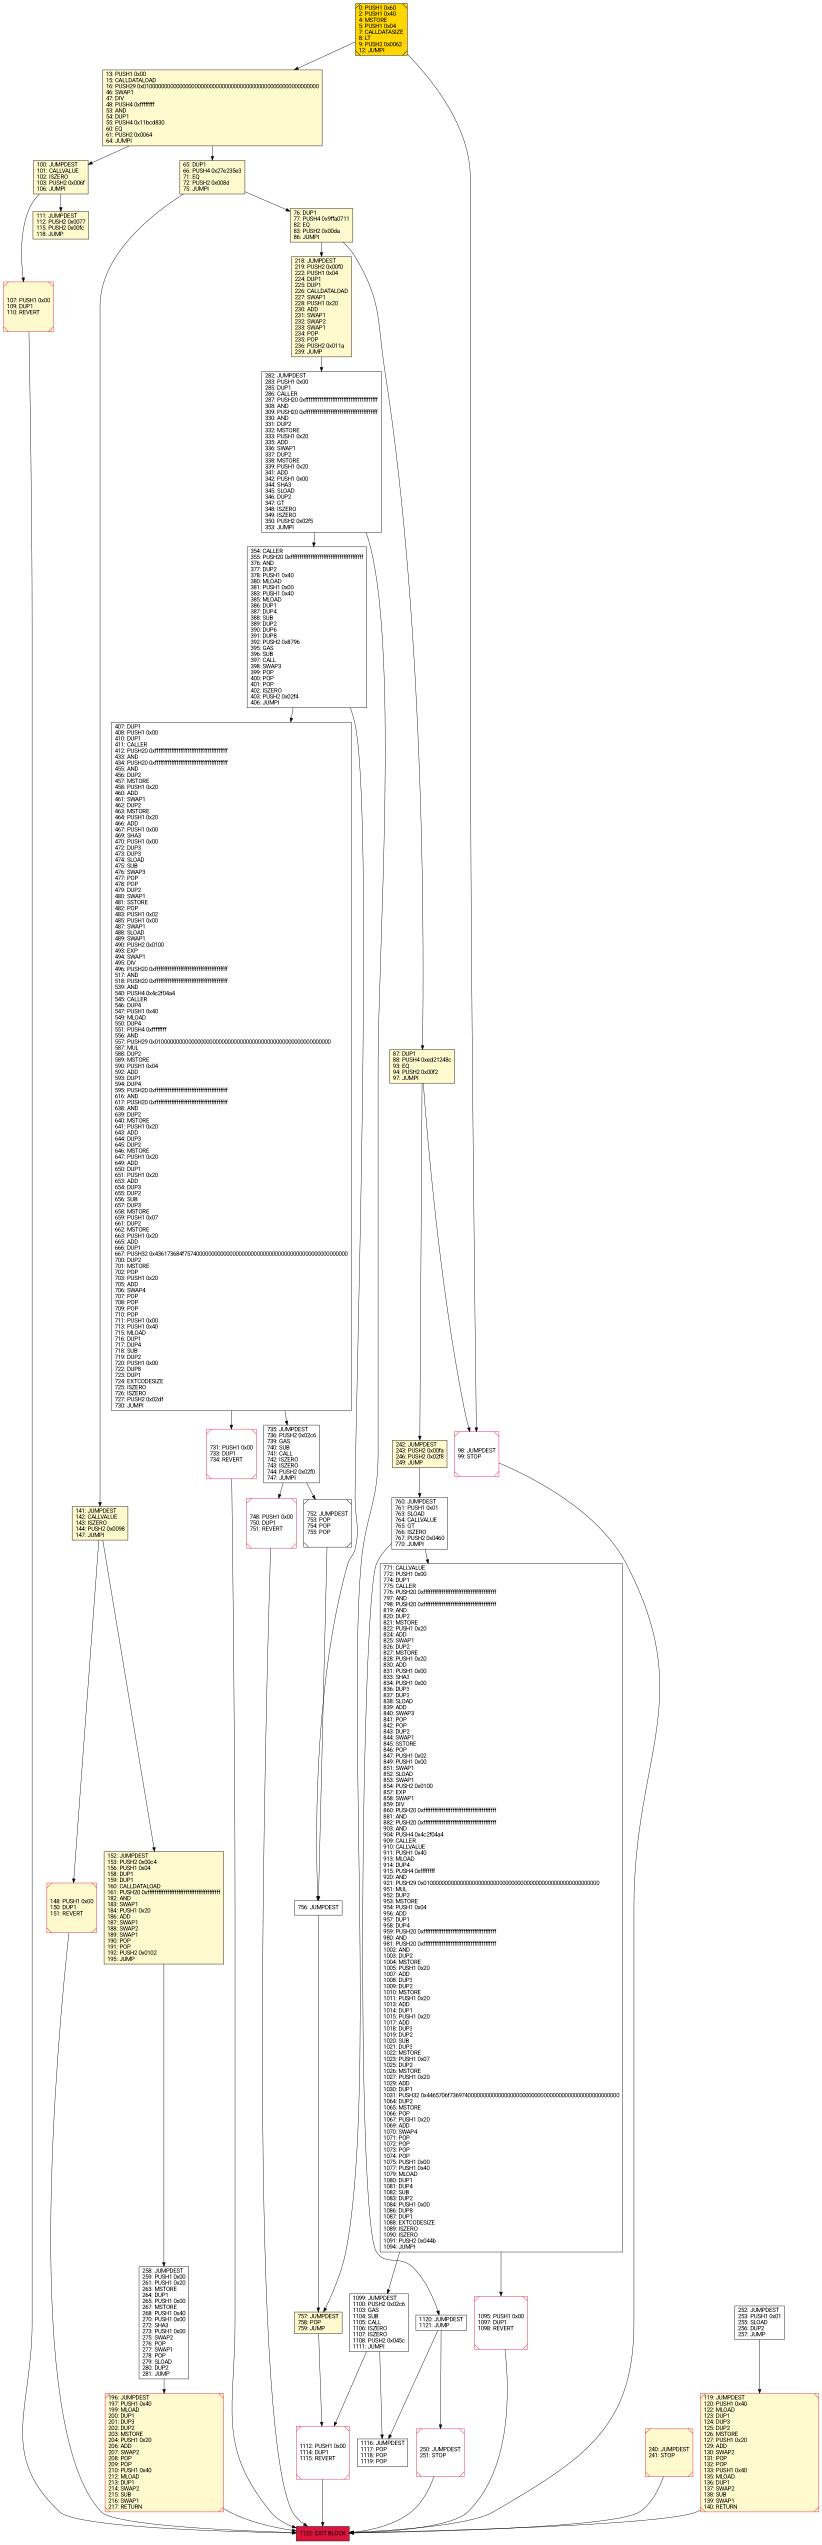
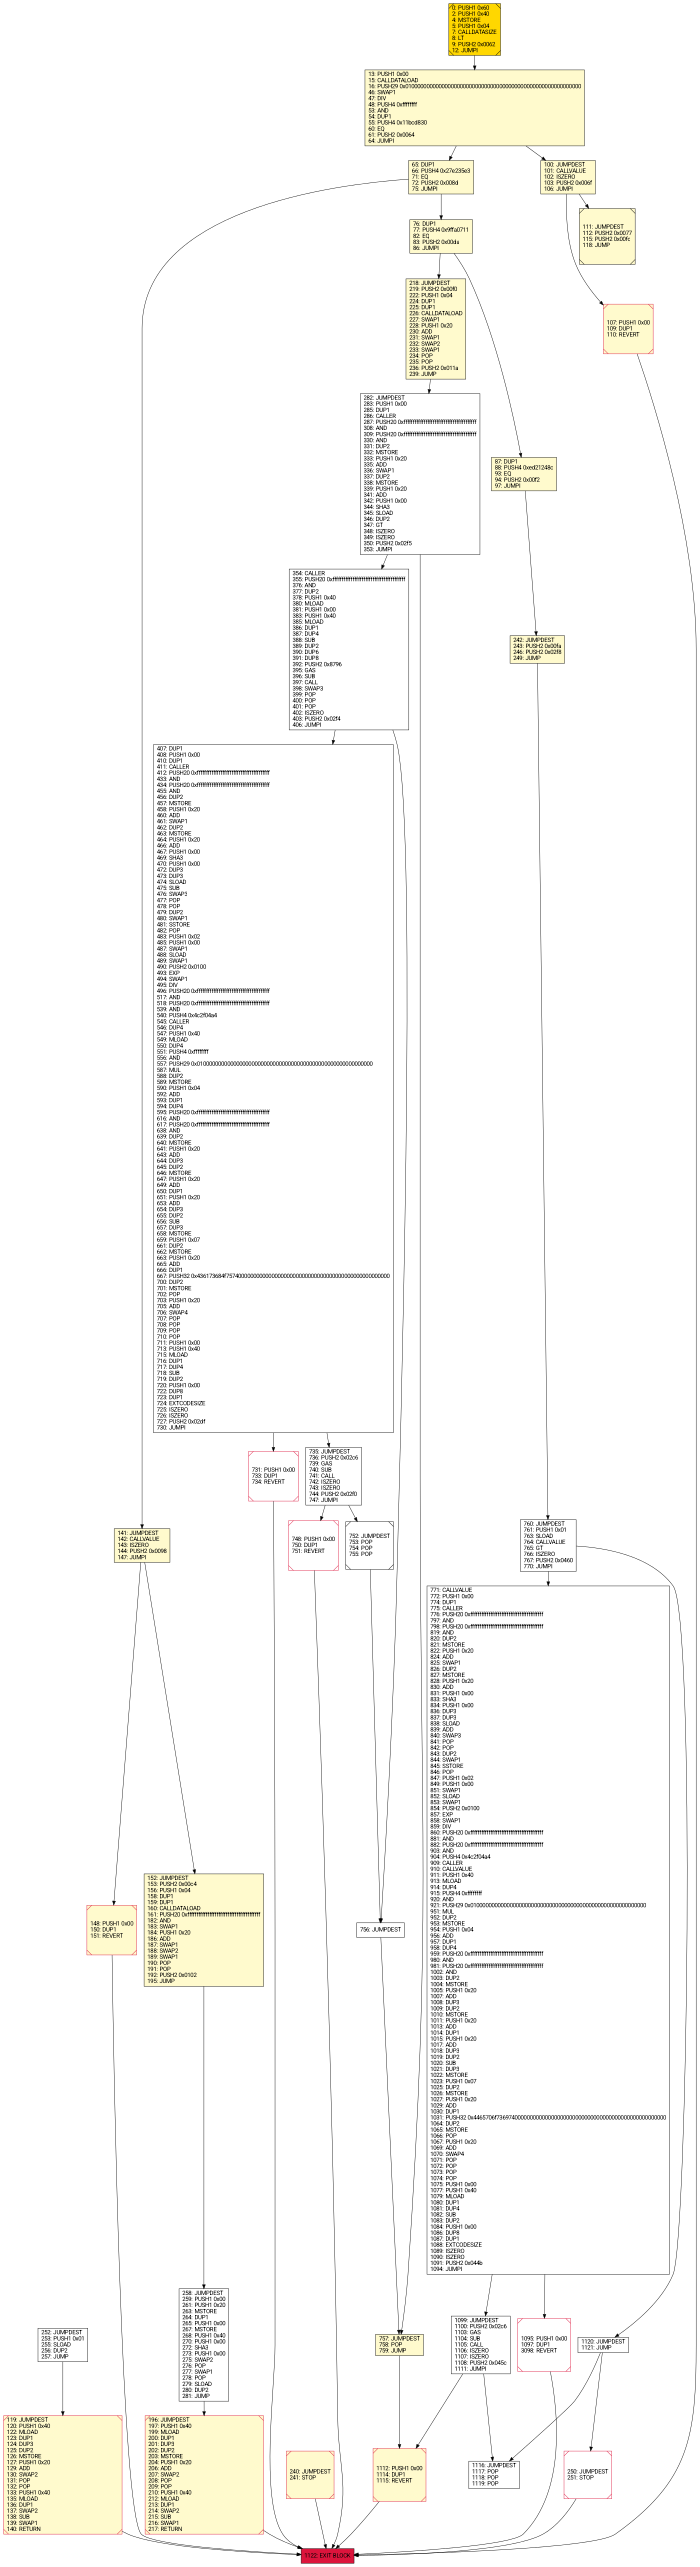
node "111: JUMPDEST 112: PUSH2 0x0077 115: PUSH2 0x00fc 118: JUMP": shape box -> Msquare
node "98: JUMPDEST 99: STOP": removed
node "1095: PUSH1 0x00 1097: DUP1 1098: REVERT": label "1095: PUSH1 0x00 1097: DUP1 1098: REVERT" -> "1095: PUSH1 0x00 1097: DUP1 3098: REVERT"
node "1112: PUSH1 0x00 1114: DUP1 1115: REVERT": fillcolor white -> lemonchiffon
